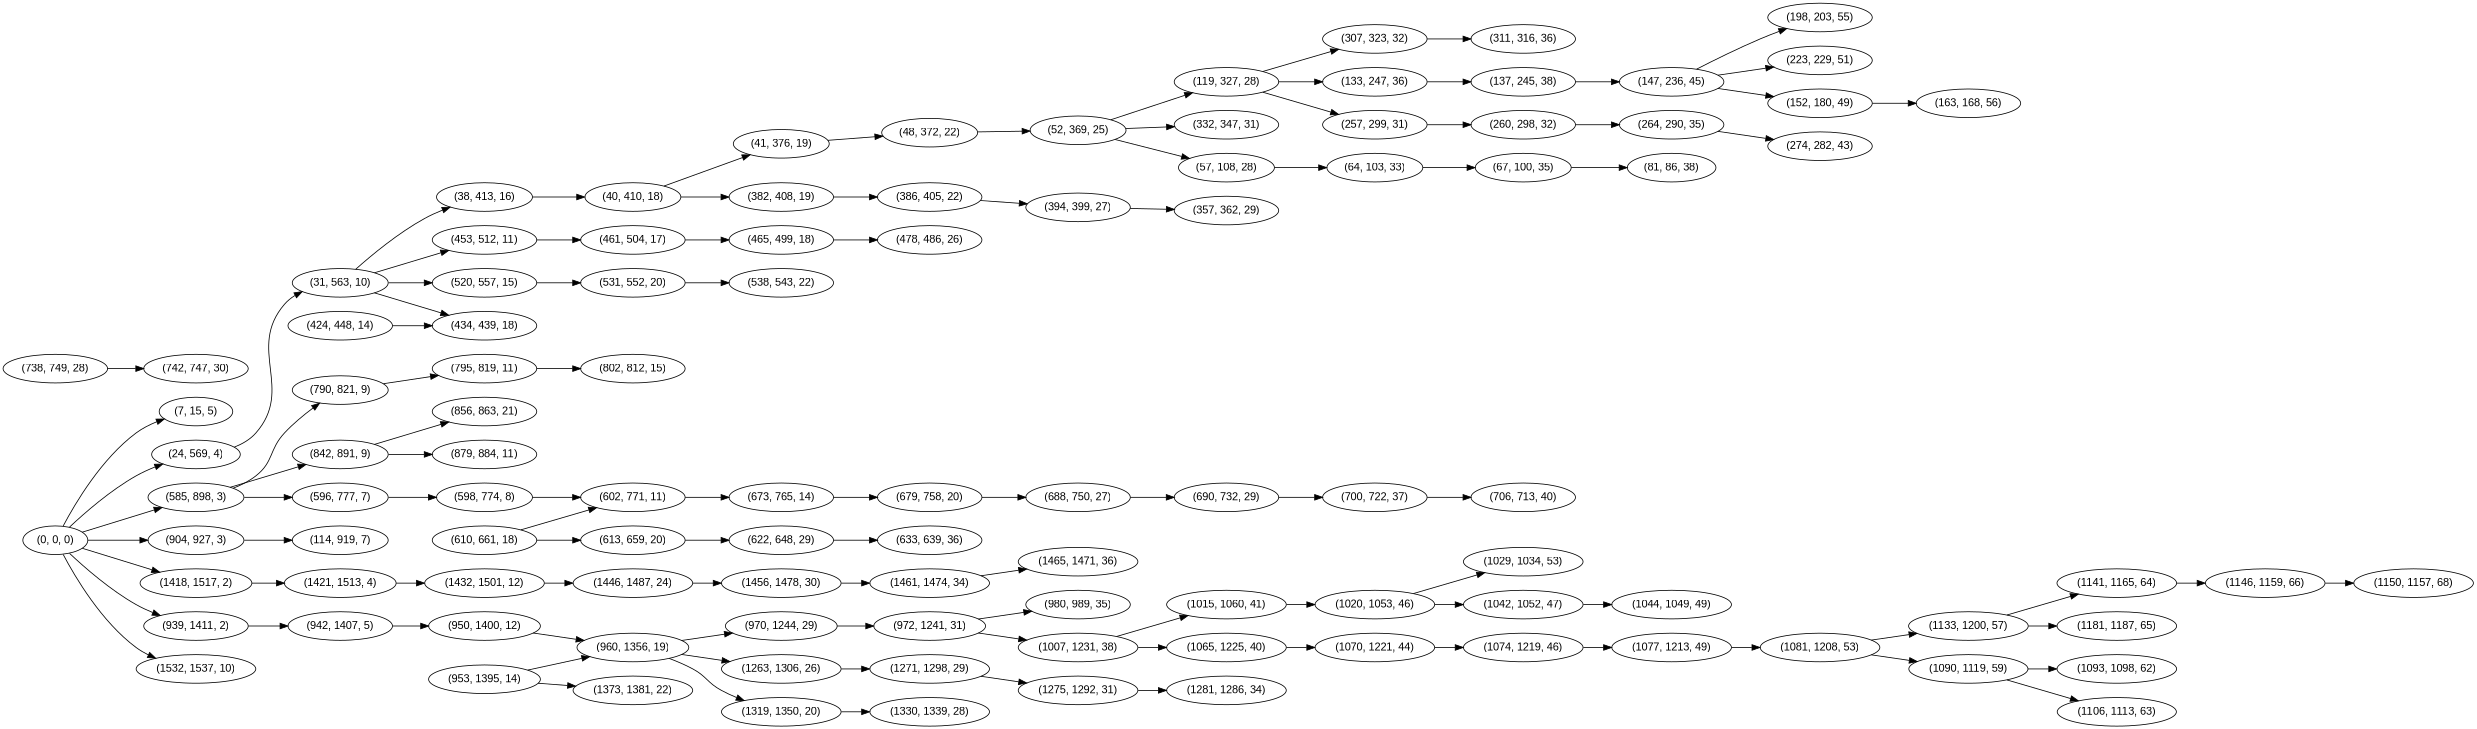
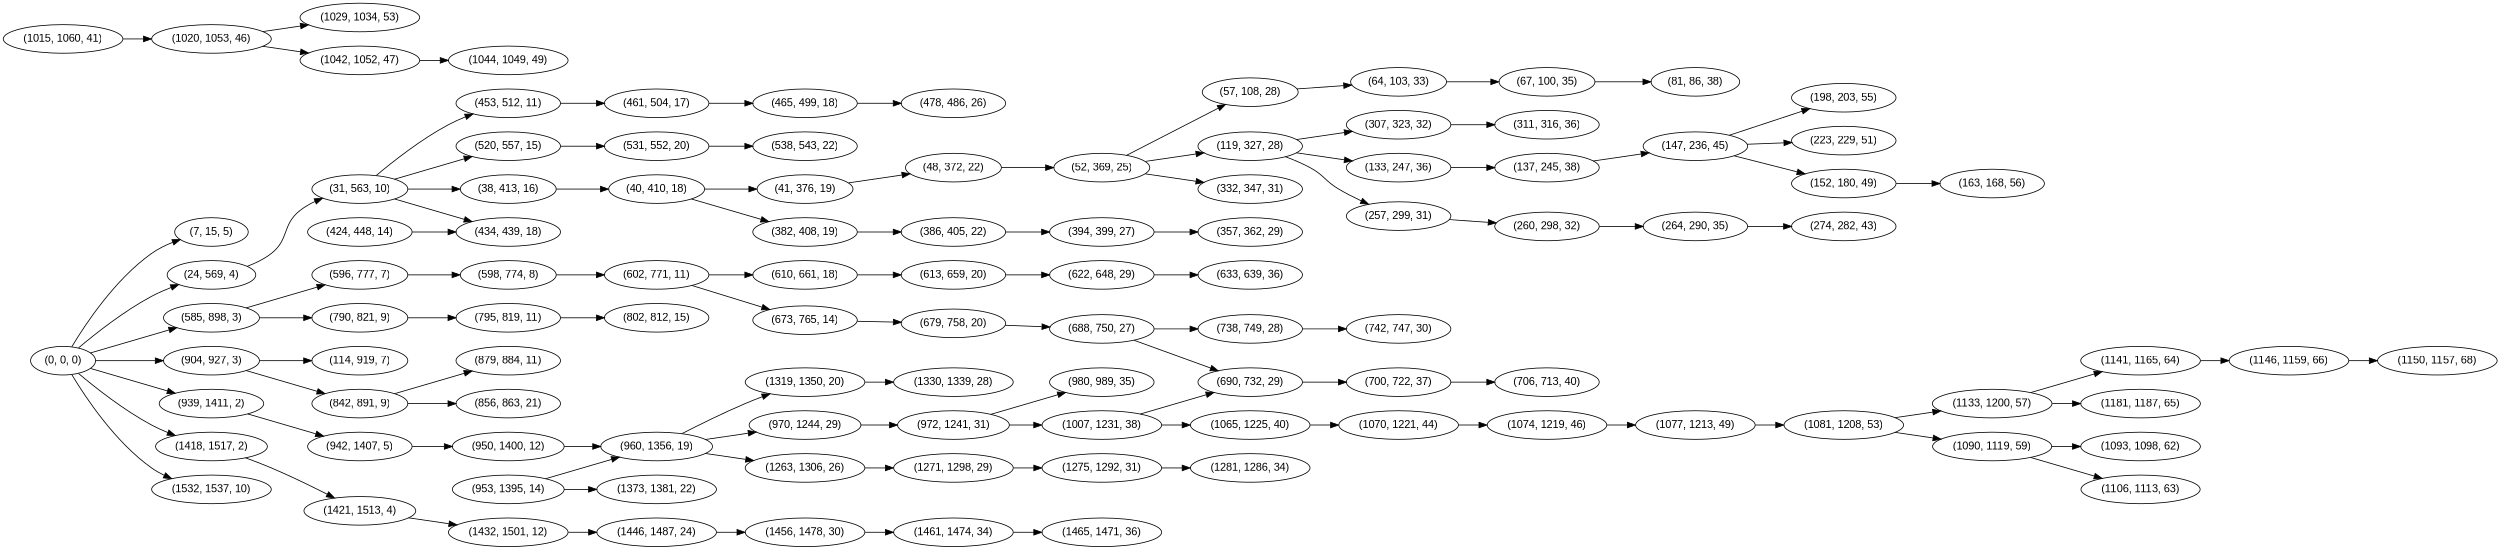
edge "(688, 750, 27)" -> "(738, 749, 28)": added
edge "(585, 898, 3)" -> "(842, 891, 9)": now "(904, 927, 3)" -> "(842, 891, 9)"
edge "(610, 661, 18)" -> "(602, 771, 11)": reversed
edge "(1007, 1231, 38)" -> "(1015, 1060, 41)": now "(1007, 1231, 38)" -> "(690, 732, 29)"
